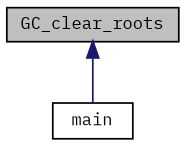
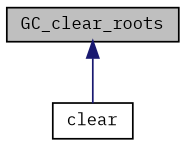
node "main": label "main" -> "clear"
